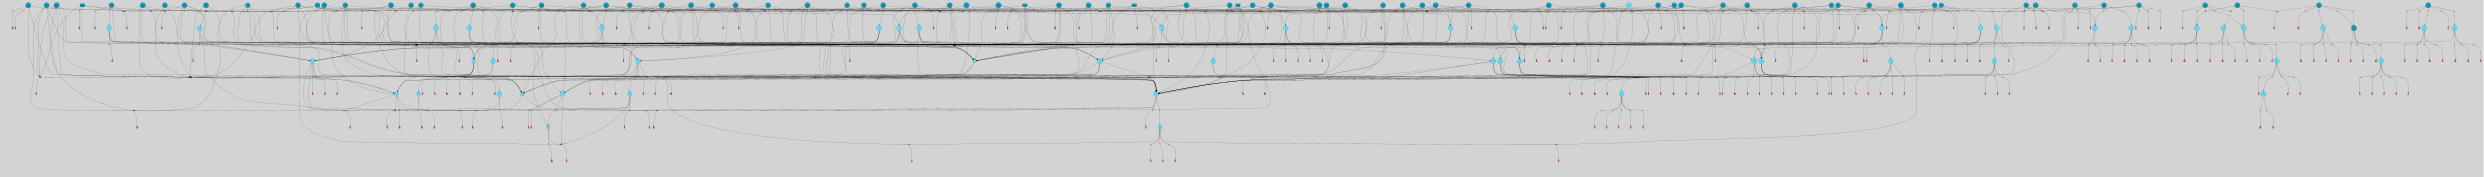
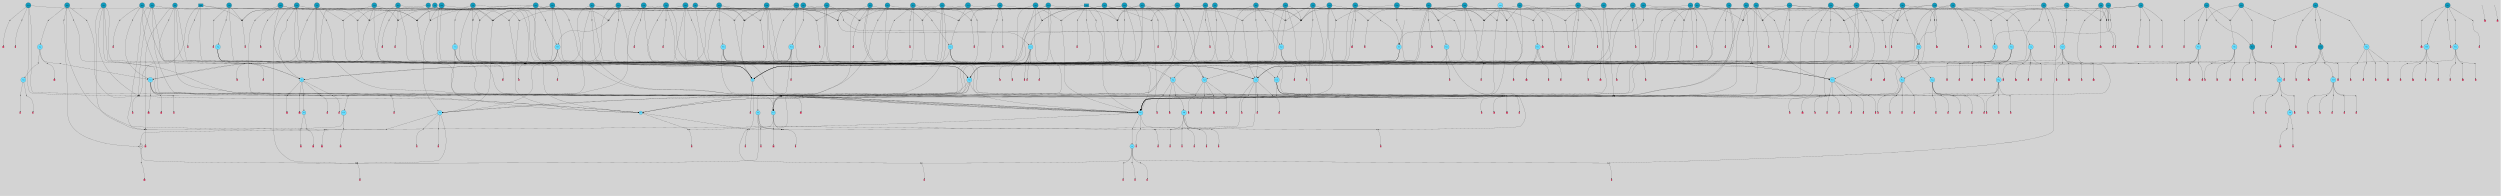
node "T876": shape box -> circle
node "T780": shape box -> circle
node "T889": added
node "T820": fillcolor #66ddff -> #1199bb
node "T325": removed
node "T9": fillcolor #66ddff -> #cccccc
